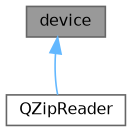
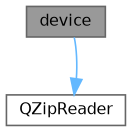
edge "QZipReader" -> "device": reversed
